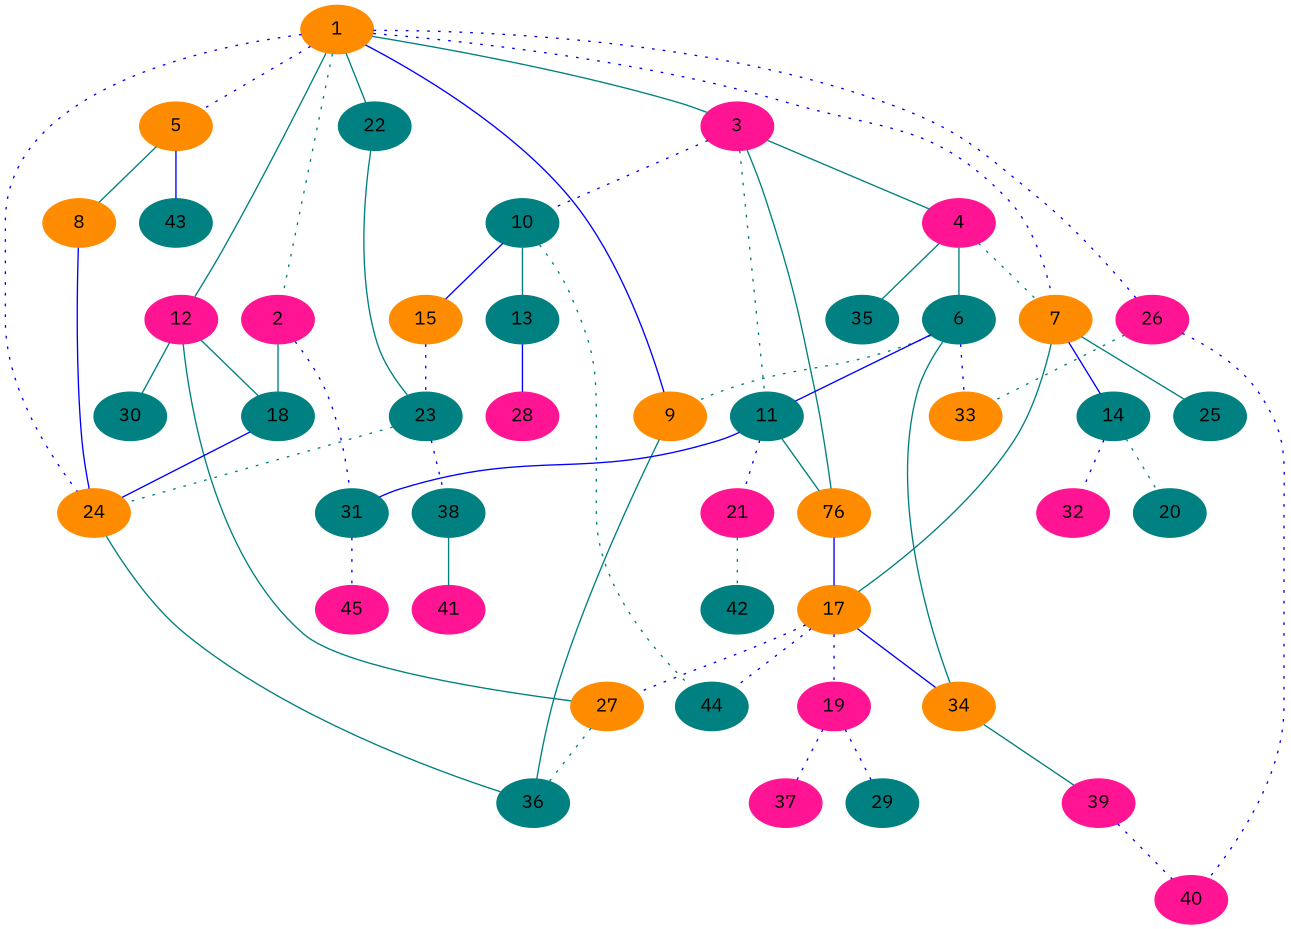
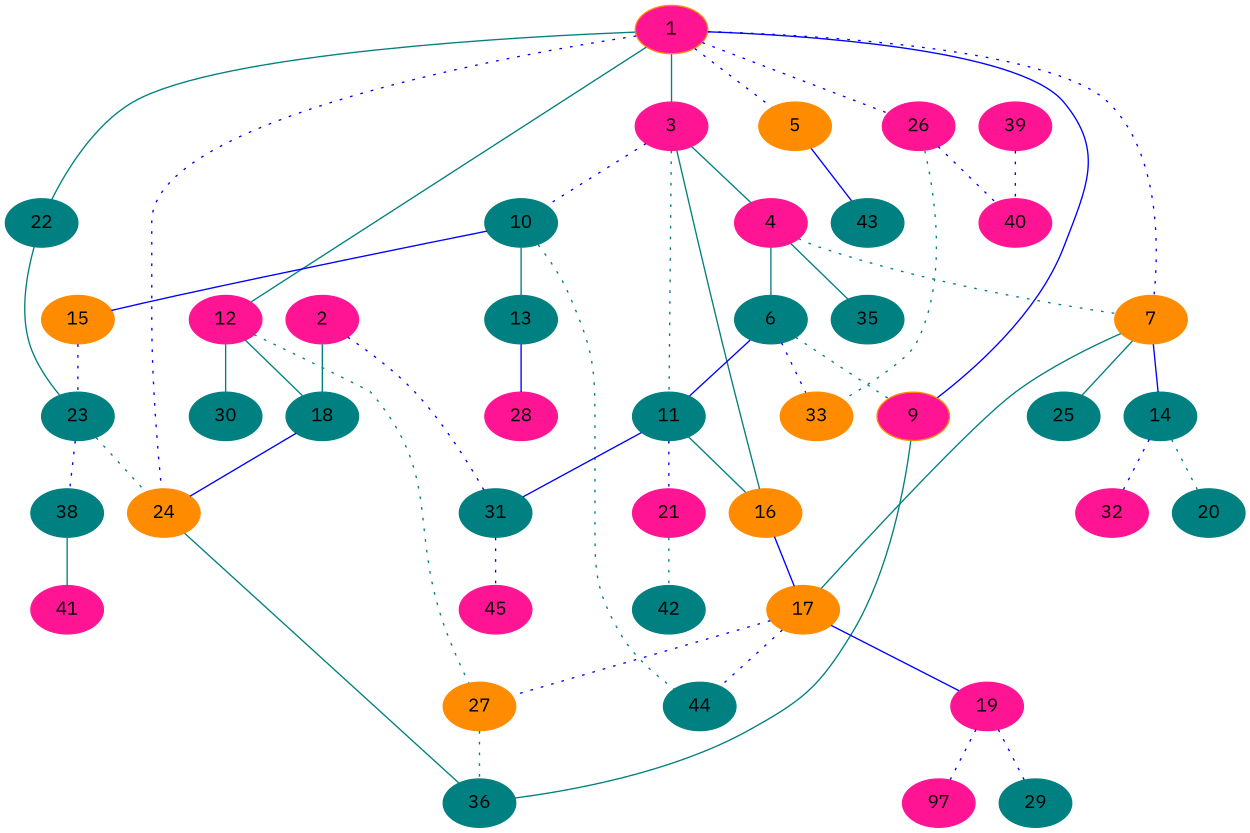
node "1": fillcolor darkorange -> deeppink
edge "1" -- "2": removed
node "8": removed
node "9": fillcolor darkorange -> deeppink
node "76": label "76" -> "16"
edge "12" -- "27": style solid -> dotted
edge "17" -- "19": style dotted -> solid
node "34": removed
node "37": label "37" -> "97"
